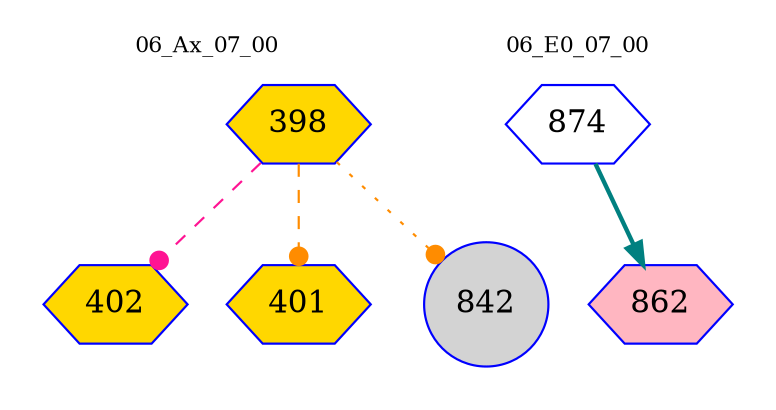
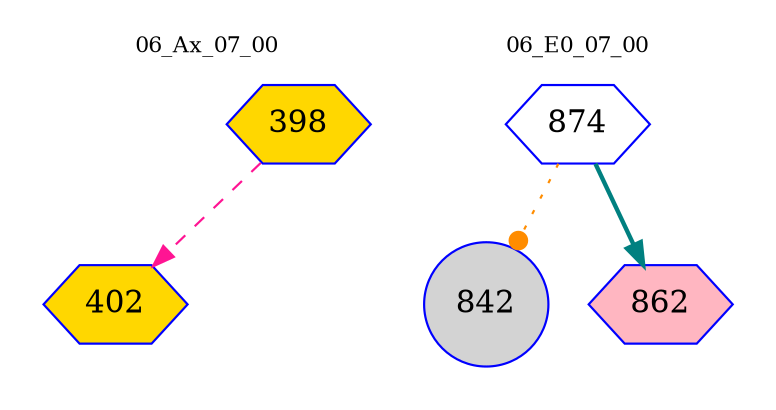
edge "398" -> "842": now "874" -> "842"
edge "398" -> "402": arrowhead dot -> normal
node "401": removed
